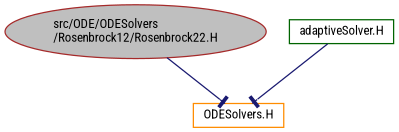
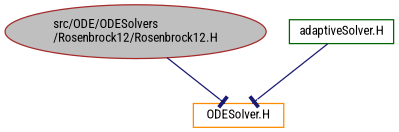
node "src/ODE/ODESolvers /Rosenbrock12/Rosenbrock22.H": label "src/ODE/ODESolvers /Rosenbrock12/Rosenbrock22.H" -> "src/ODE/ODESolvers /Rosenbrock12/Rosenbrock12.H"
node "ODESolvers.H": label "ODESolvers.H" -> "ODESolver.H"
